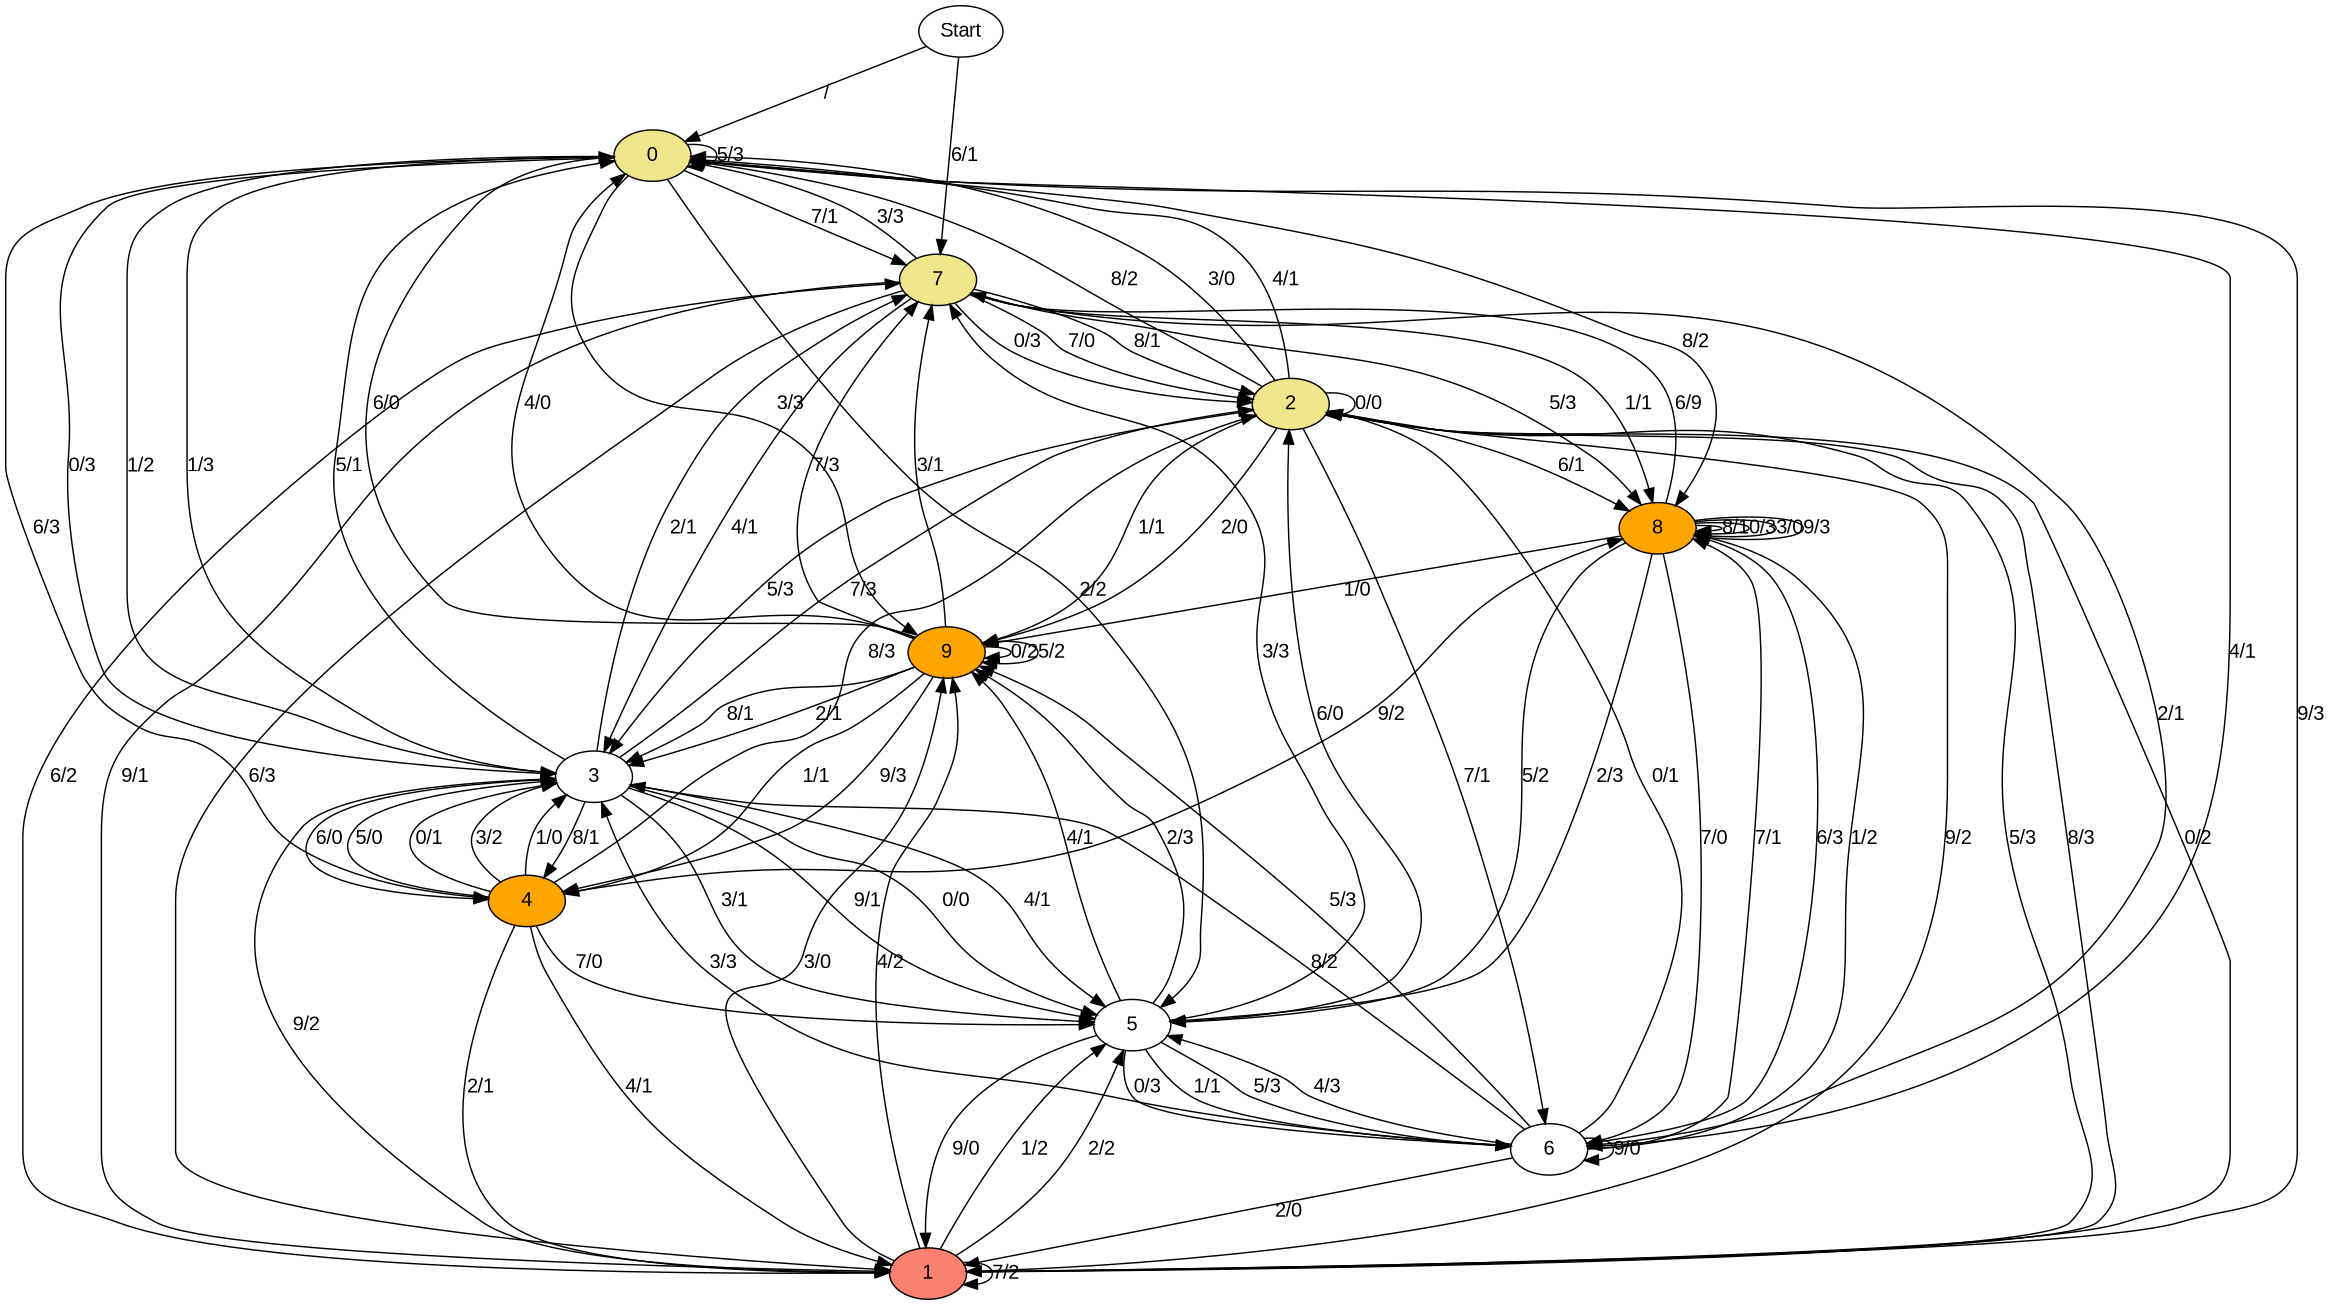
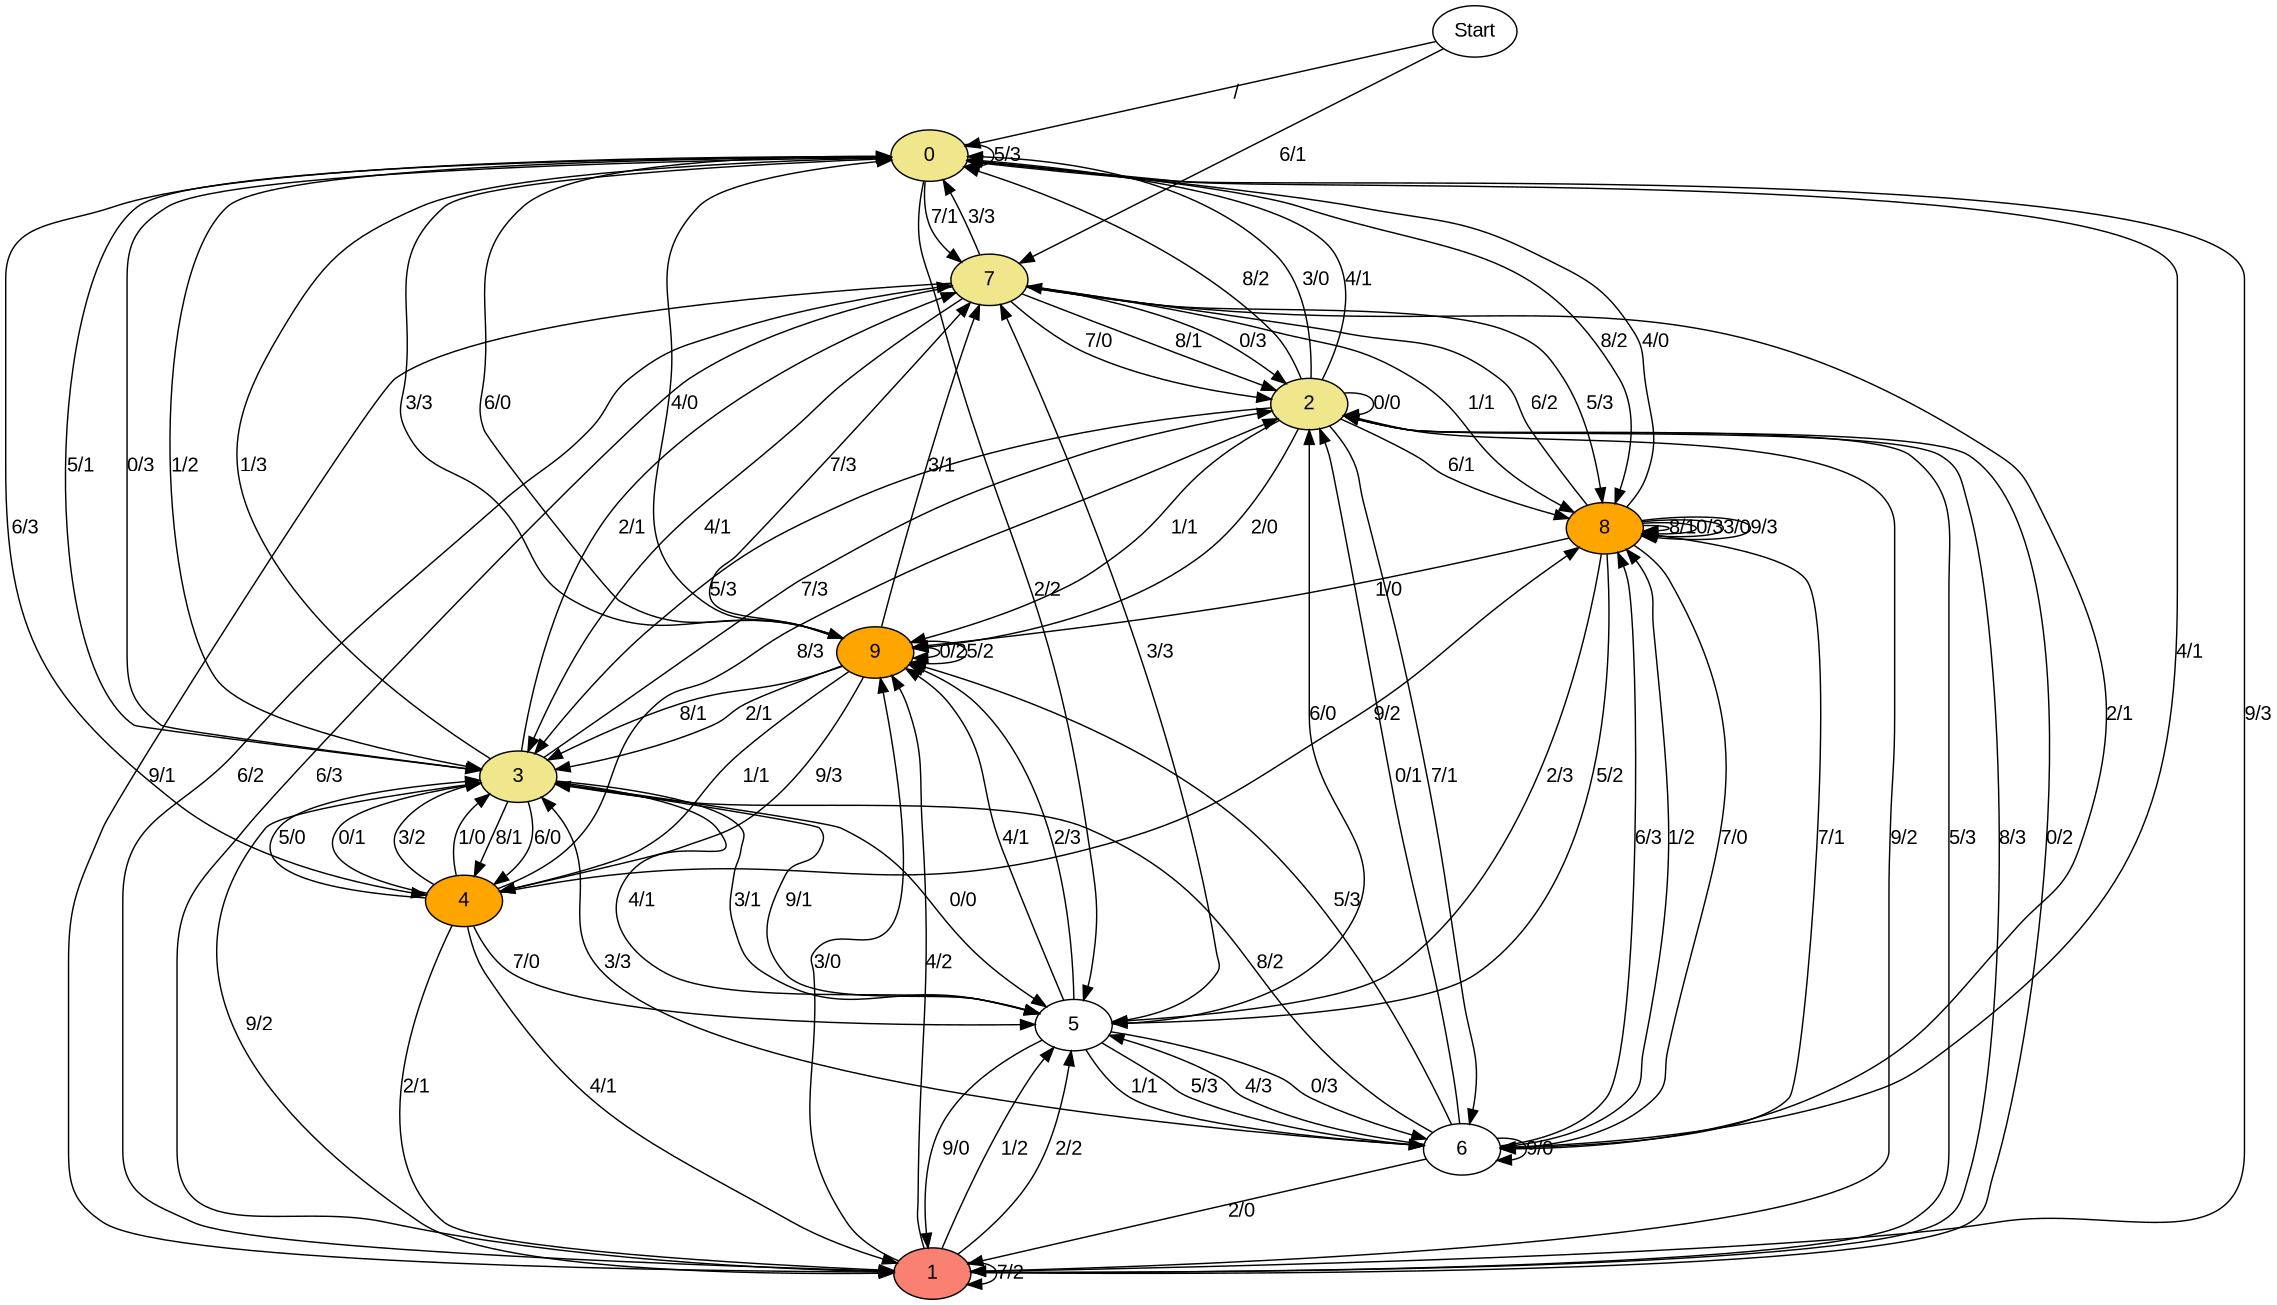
edge "8" -> "0": added, label "4/0"
edge "8" -> "7": label "6/9" -> "6/2"
node "3": fillcolor white -> khaki
edge "1" -> "3": reversed
